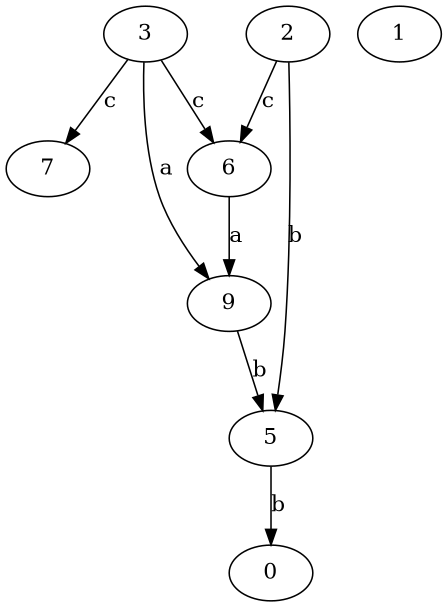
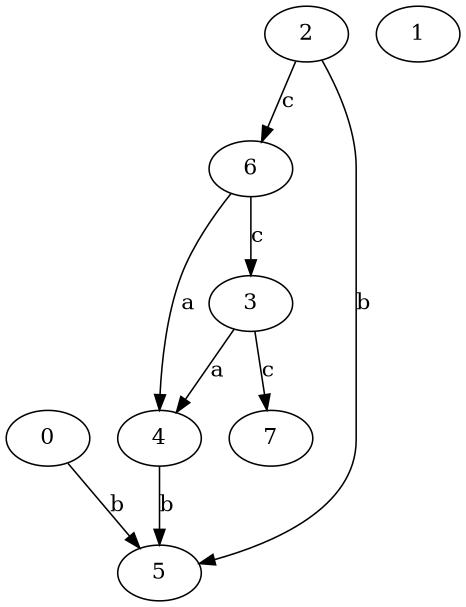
edge "3" -> "6": reversed
node "9": label "9" -> "4"
edge "5" -> "0": reversed
